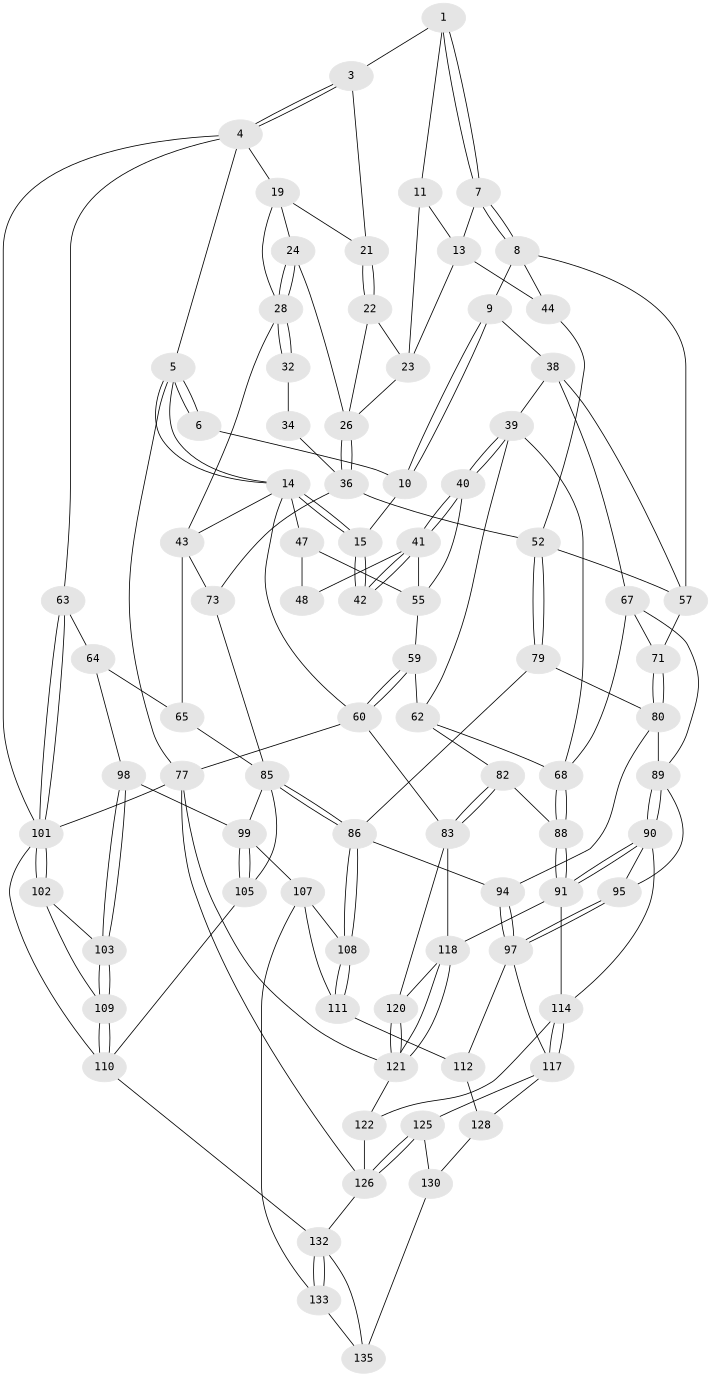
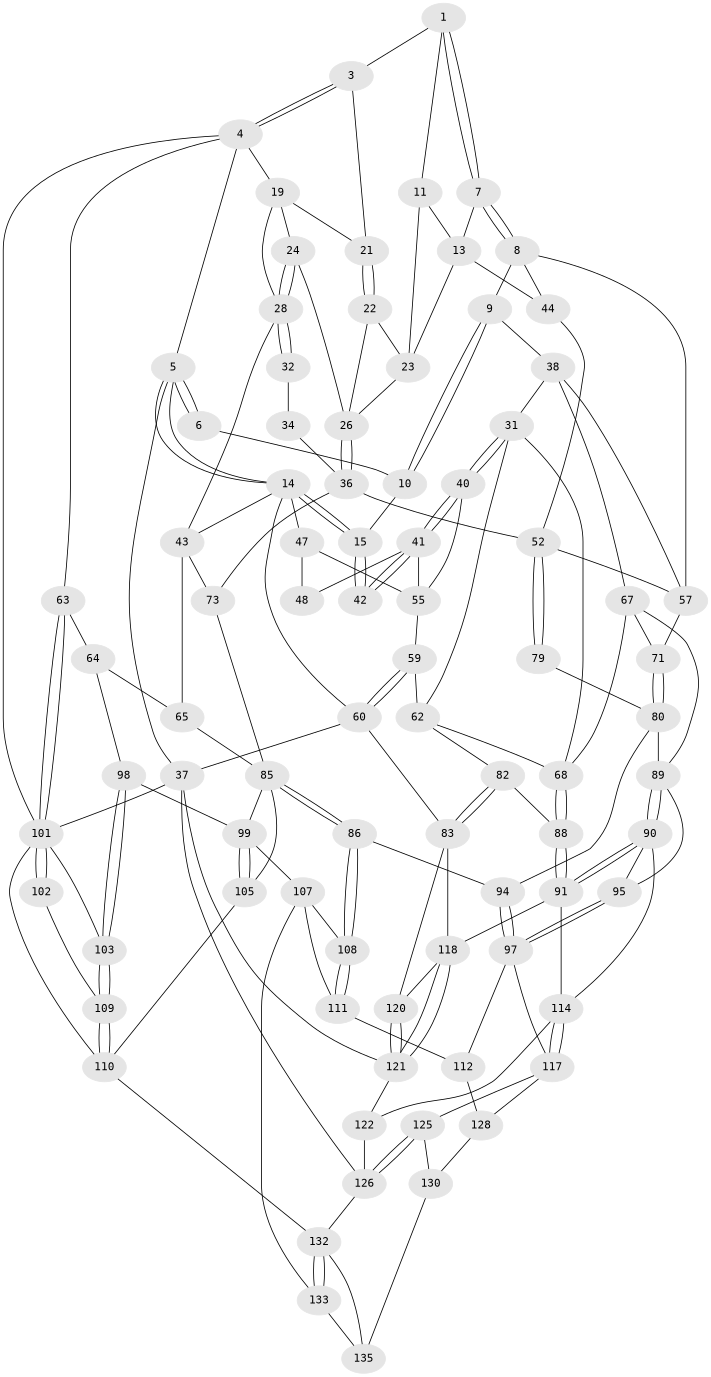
node "39": label "39" -> "31"
edge "79" -- "86": removed
node "77": label "77" -> "37"
edge "102" -- "103": now "101" -- "103"
